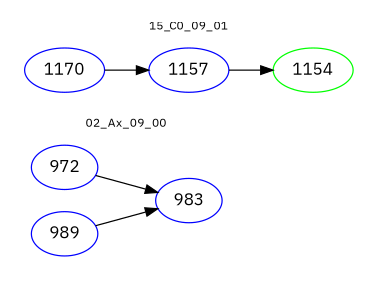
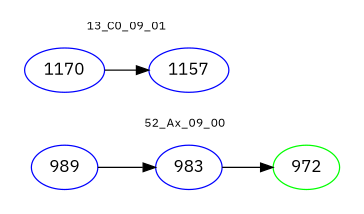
cluster "15_C0_09_01": label "15_C0_09_01" -> "13_C0_09_01"
node "1154": removed
cluster "02_Ax_09_00": label "02_Ax_09_00" -> "52_Ax_09_00"
node "972": color blue -> green
edge "972" -> "983": reversed
